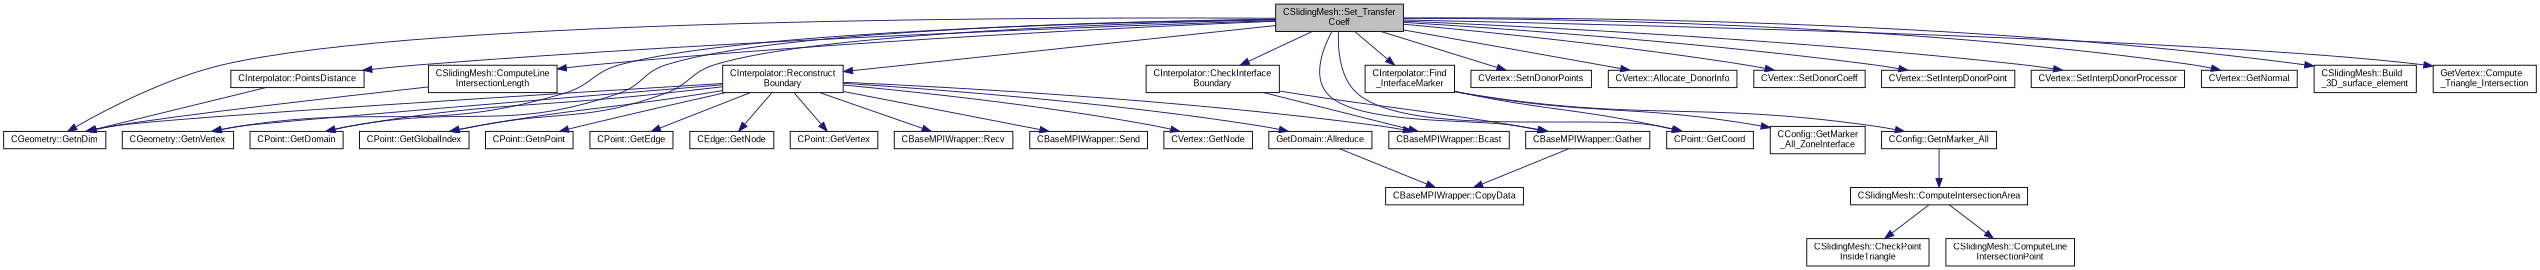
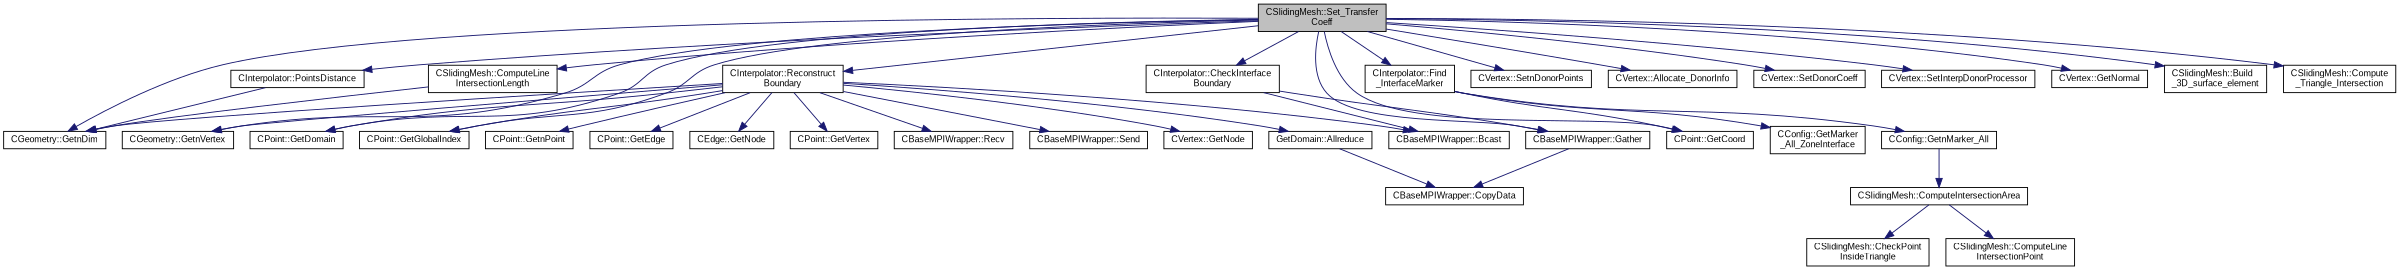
node "CVertex::SetInterpDonorPoint": removed
node "GetVertex::Compute _Triangle_Intersection": label "GetVertex::Compute _Triangle_Intersection" -> "CSlidingMesh::Compute _Triangle_Intersection"
